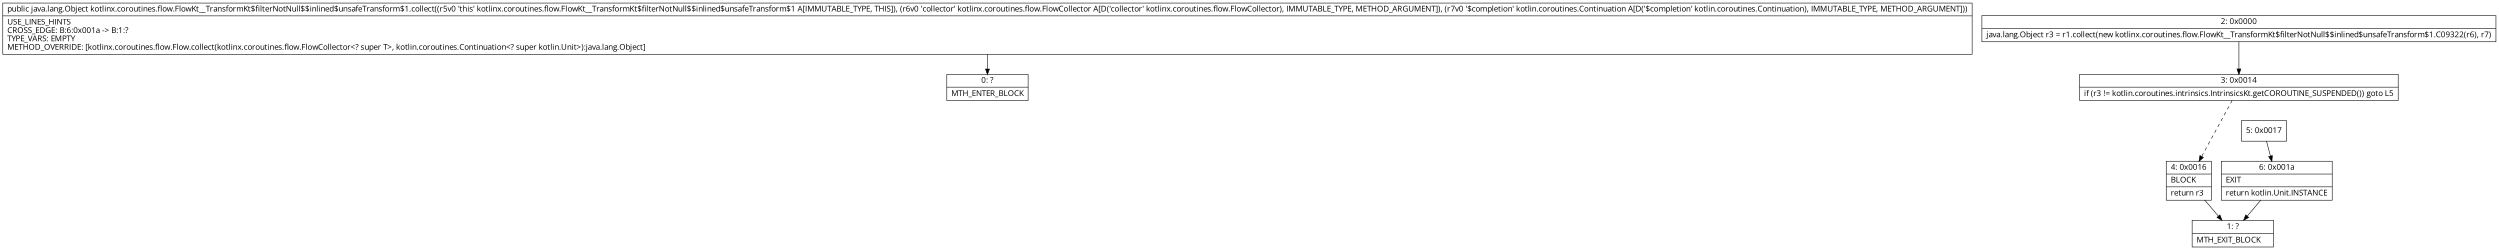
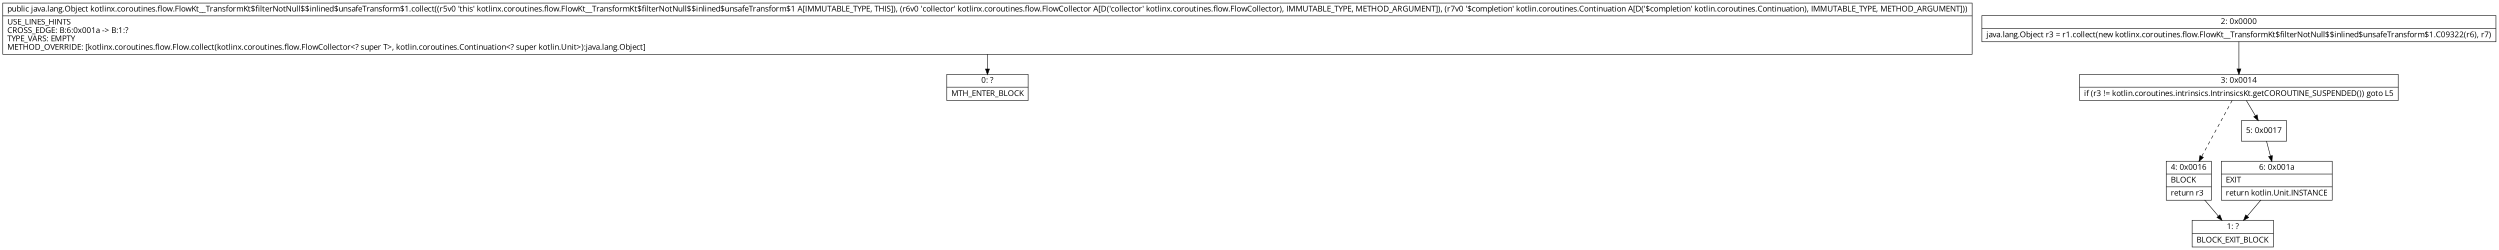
edge "3: 0x0014" -> "5: 0x0017": added
node "1: ?": text "MTH_EXIT_BLOCK" -> "BLOCK_EXIT_BLOCK"
